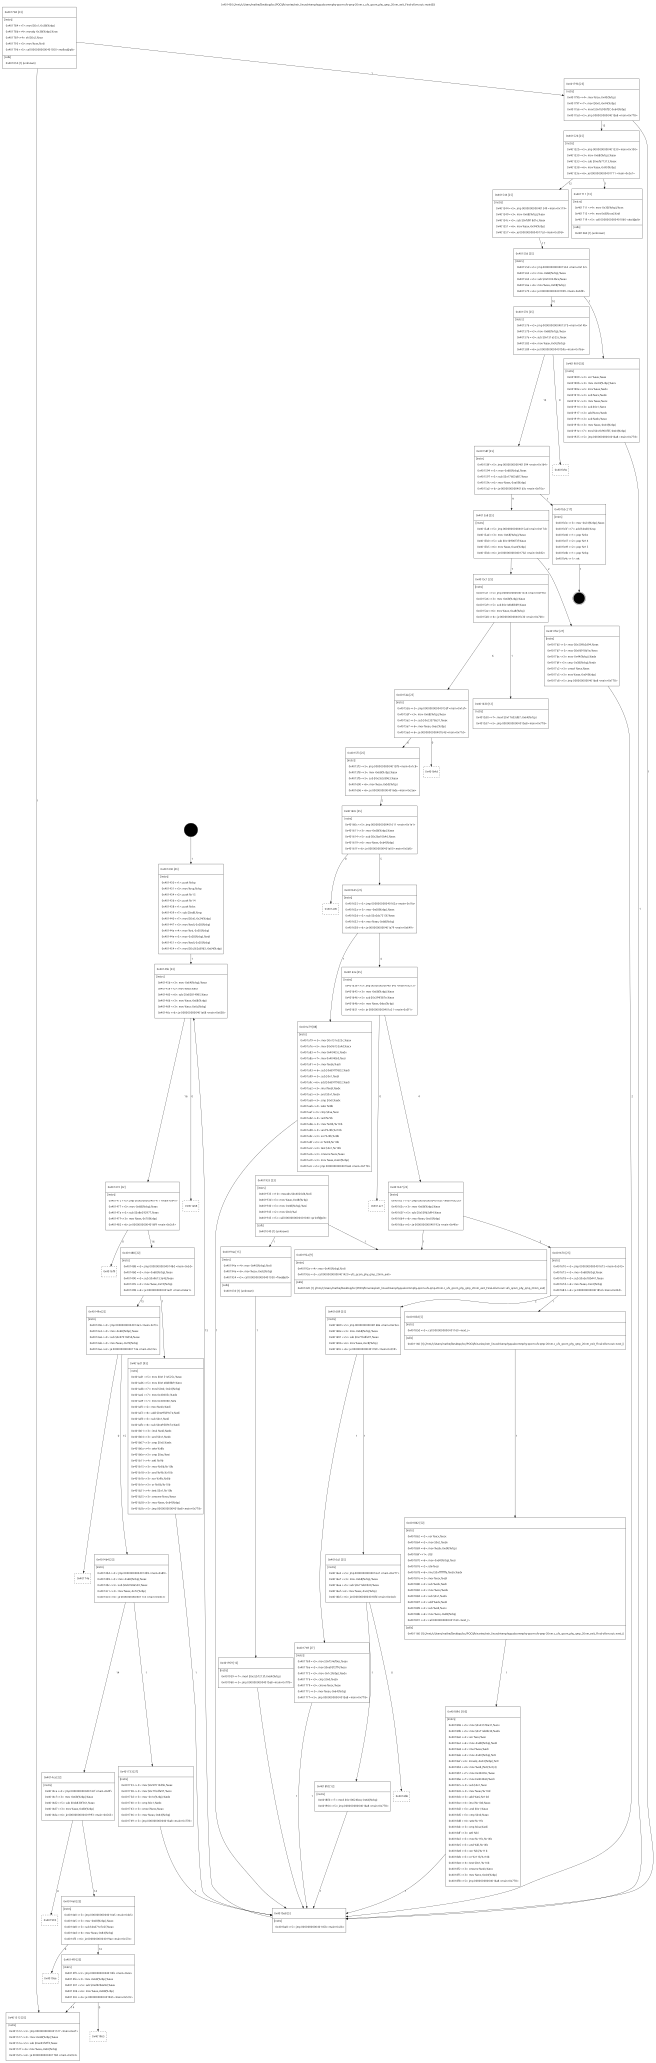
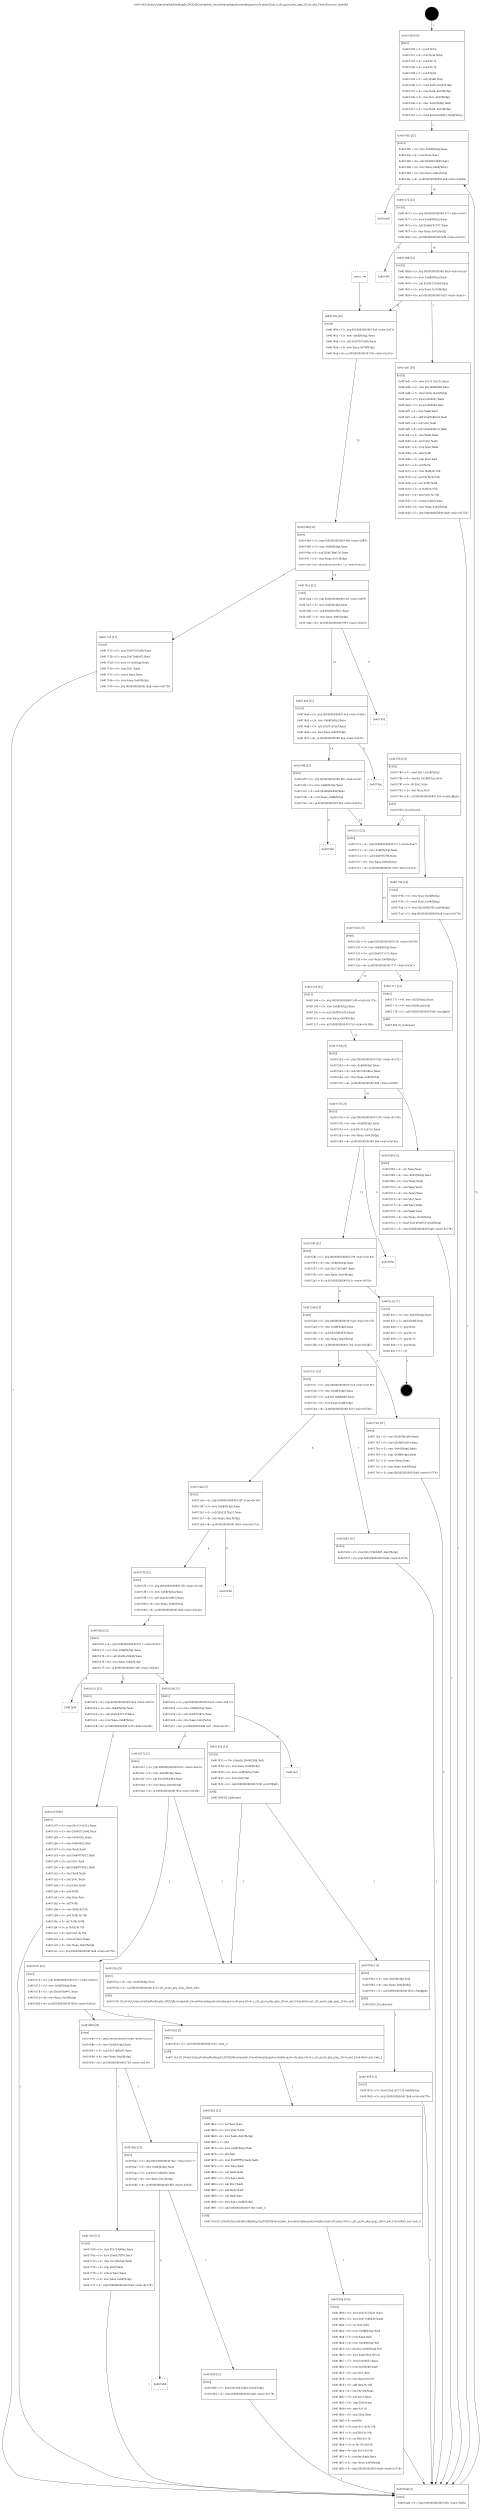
edge "0x40179b [23]" -> "0x40152b [25]": now "0x401512 [25]" -> "0x40152b [25]"
edge "0x401625 [25]" -> "0x40163e [25]": now "0x40160c [25]" -> "0x40163e [25]"
edge "0x40149e [22]" -> "0x40174e": reversed
edge "0x401b30 [12]" -> "0x401ba8 [5]": added, label "1"
